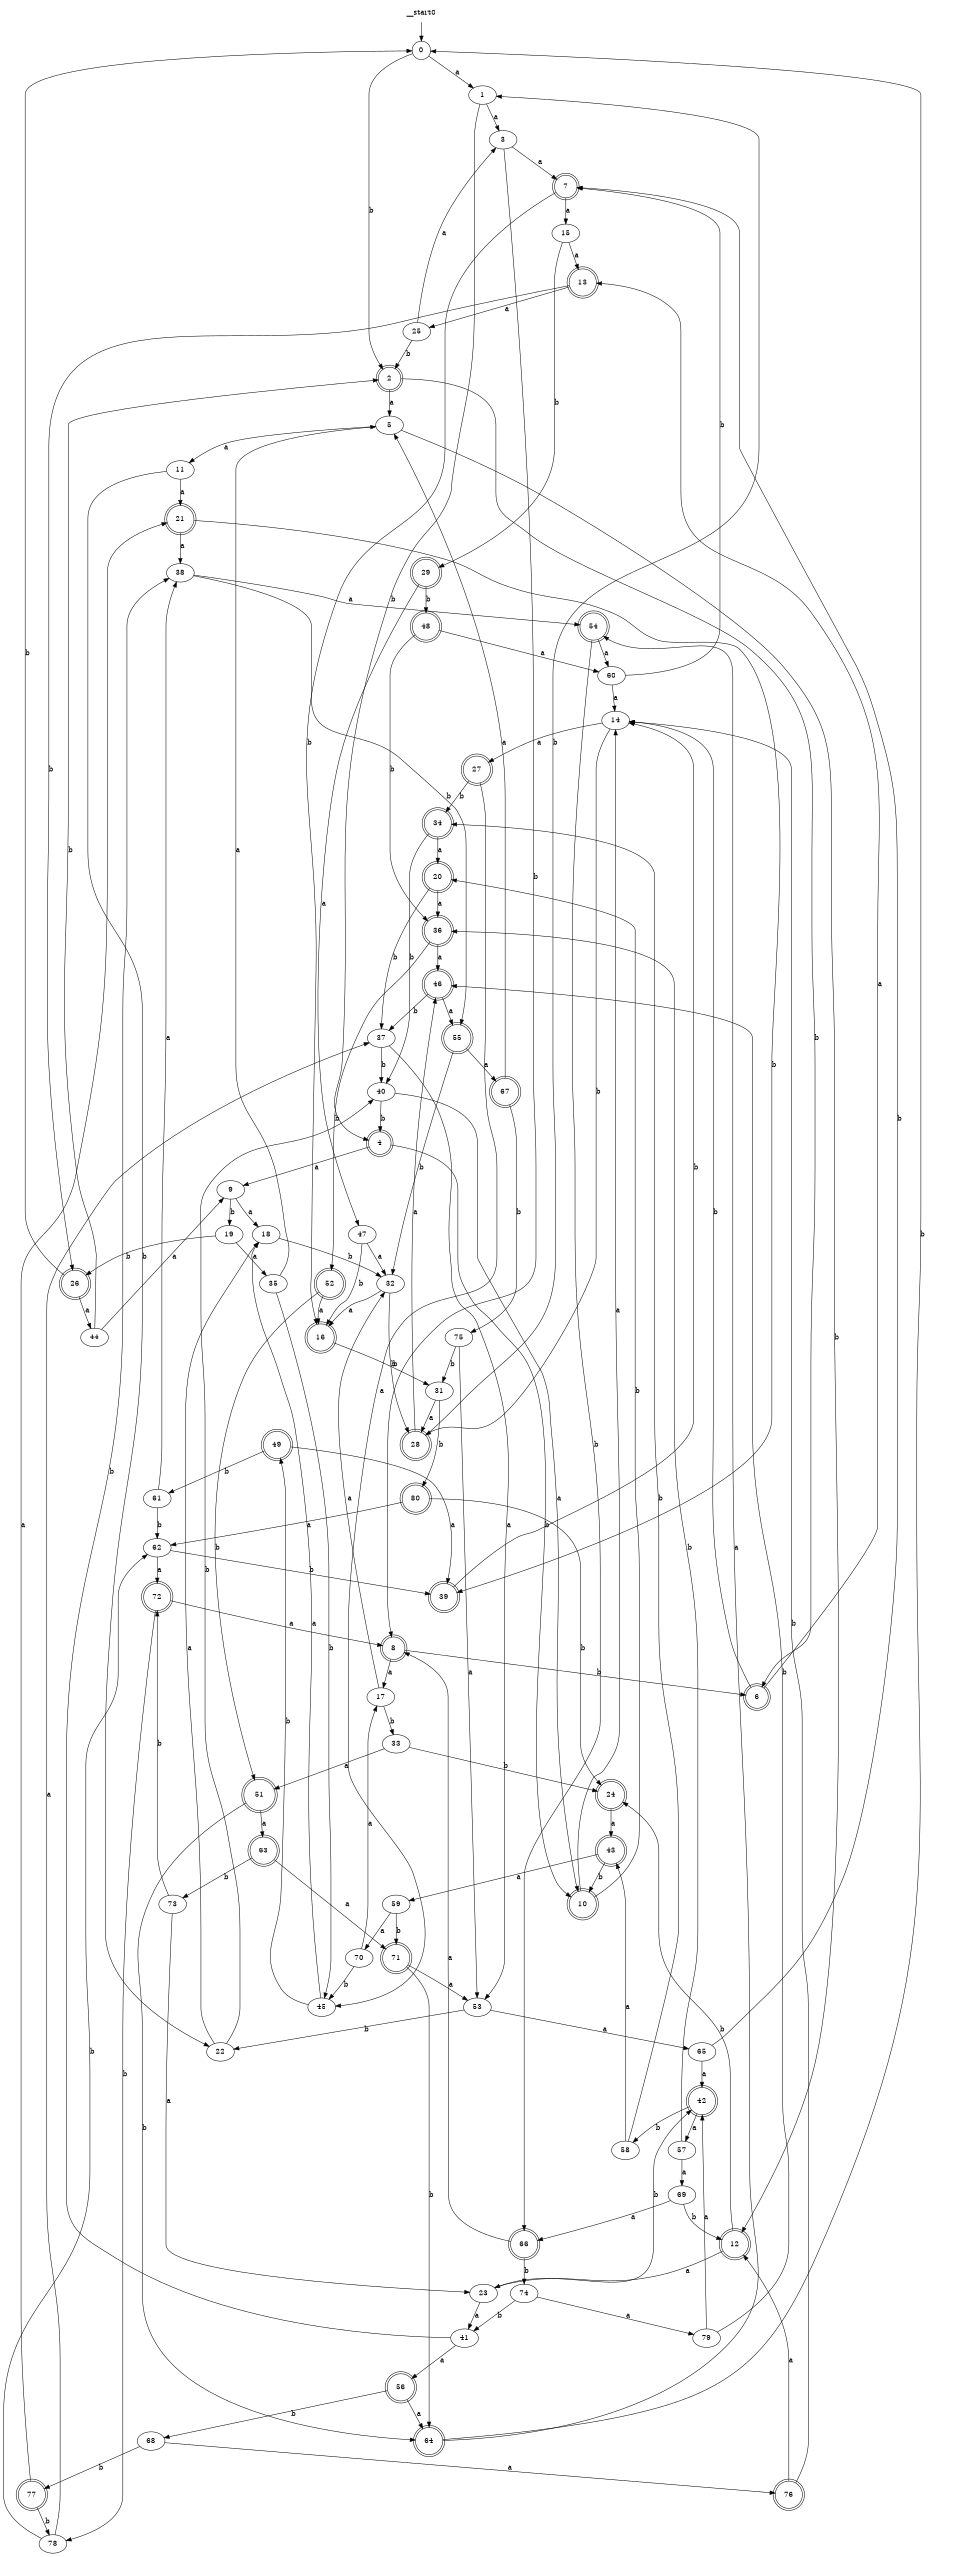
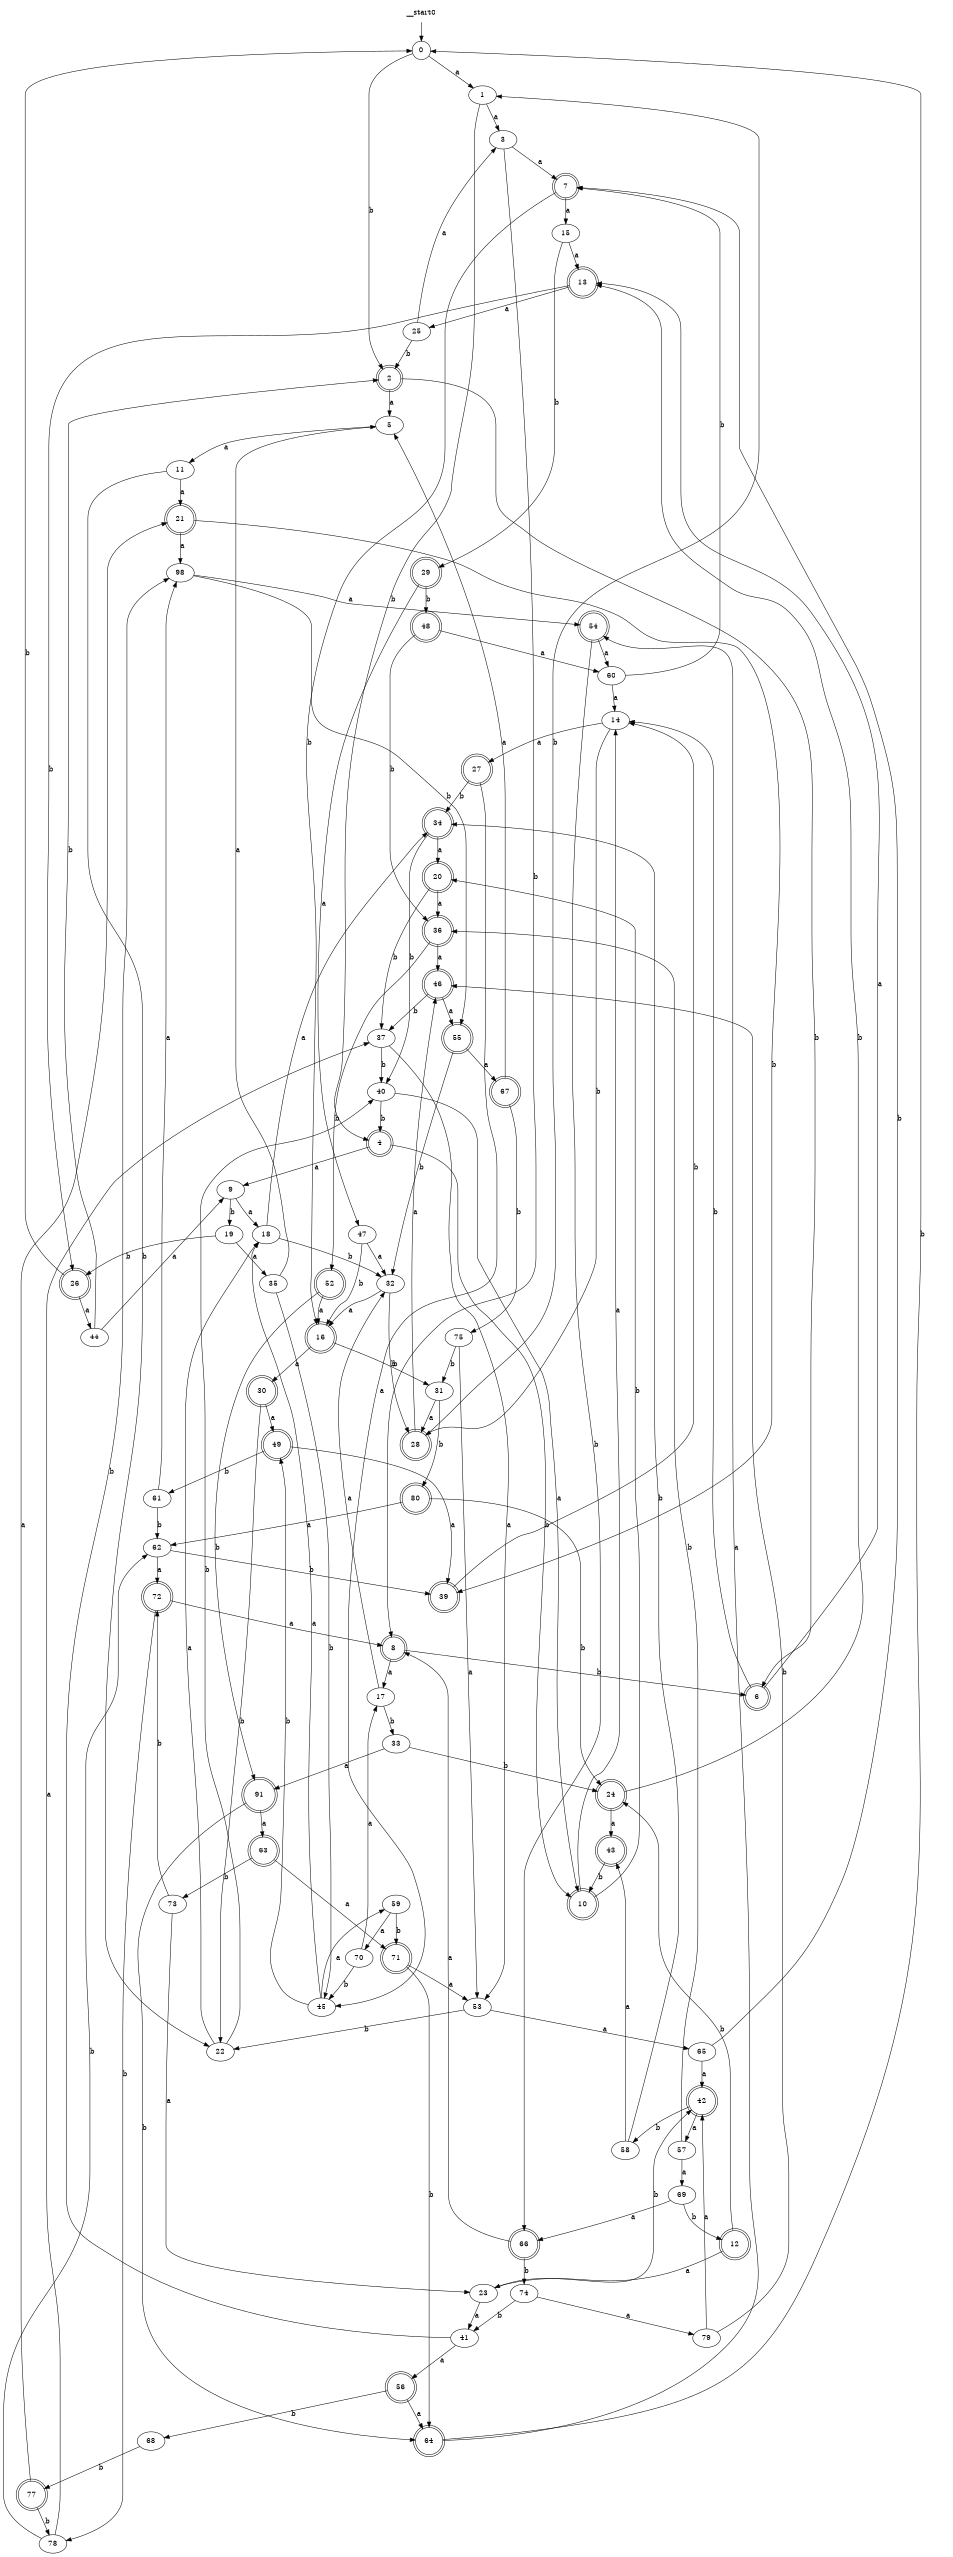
node "38": label "38" -> "98"
edge "18" -> "34": added, label "a"
edge "24" -> "13": added, label "b"
edge "5" -> "12": removed, label "b"
node "30": added
node "51": label "51" -> "91"
edge "43" -> "59": now "45" -> "59"
node "76": removed
